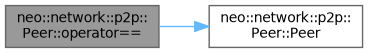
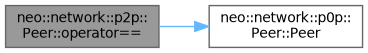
node "neo::network::p2p:: Peer::Peer": label "neo::network::p2p:: Peer::Peer" -> "neo::network::p0p:: Peer::Peer"
